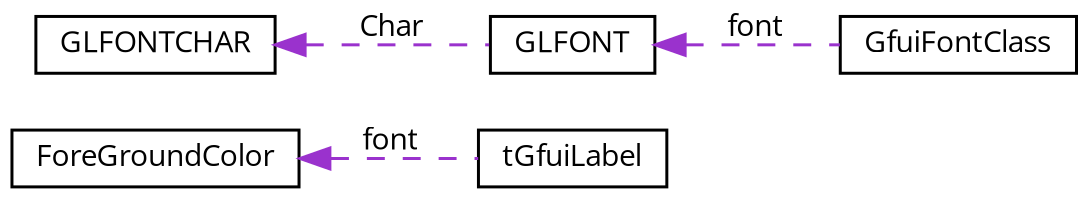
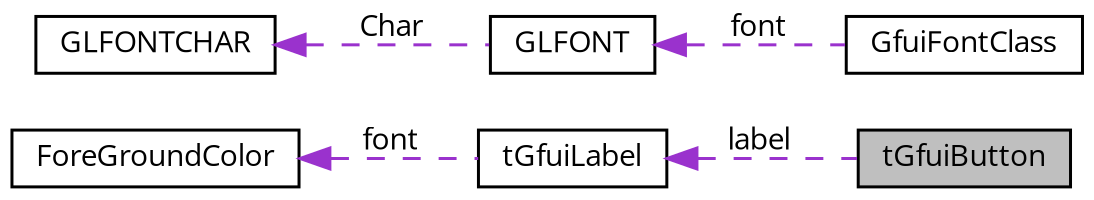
node "tGfuiButton": added
